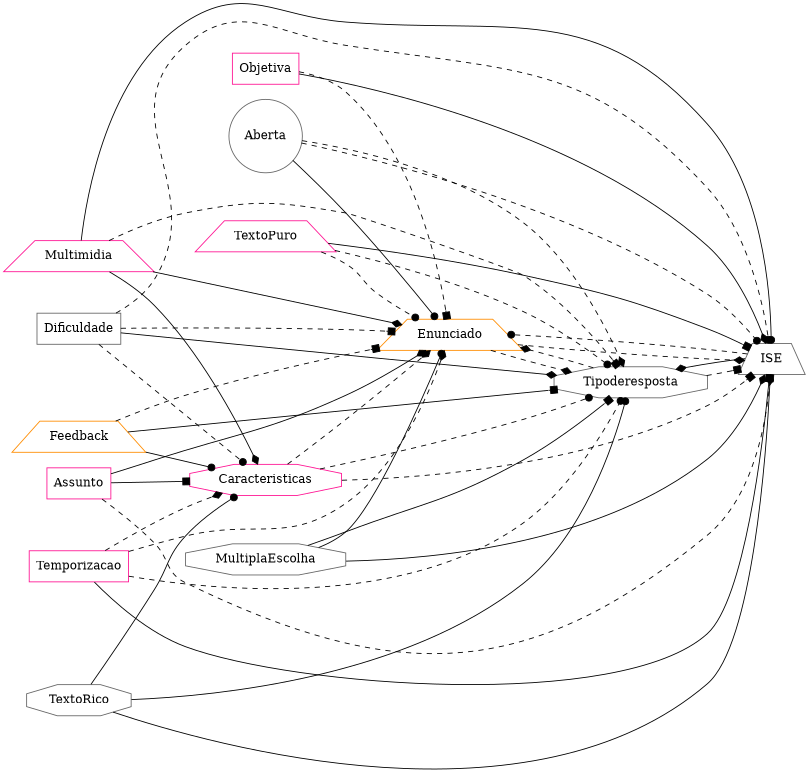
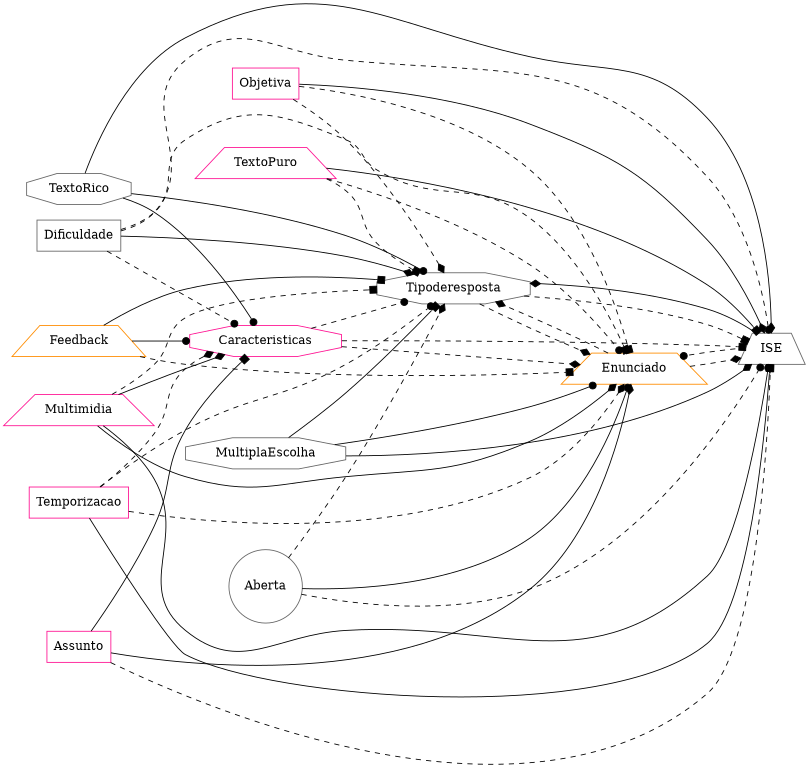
edge "Objetiva" -> "Tipoderesposta": added
edge "TextoPuro" -> "Tipoderesposta": arrowhead dot -> box
